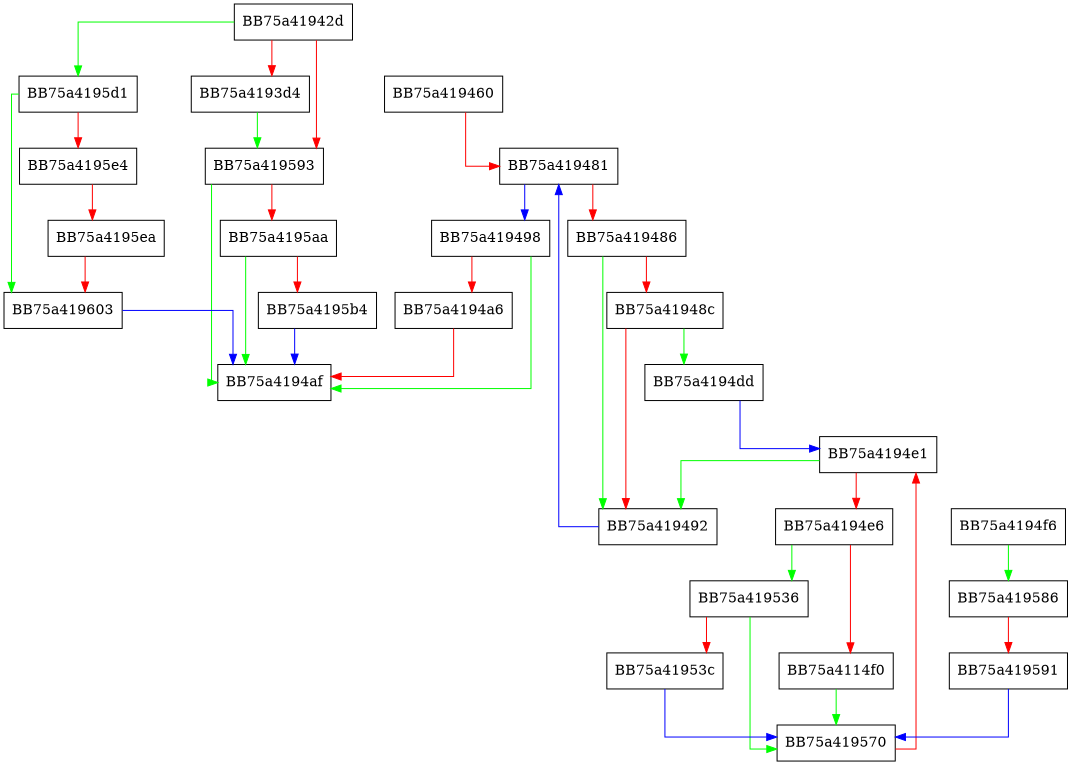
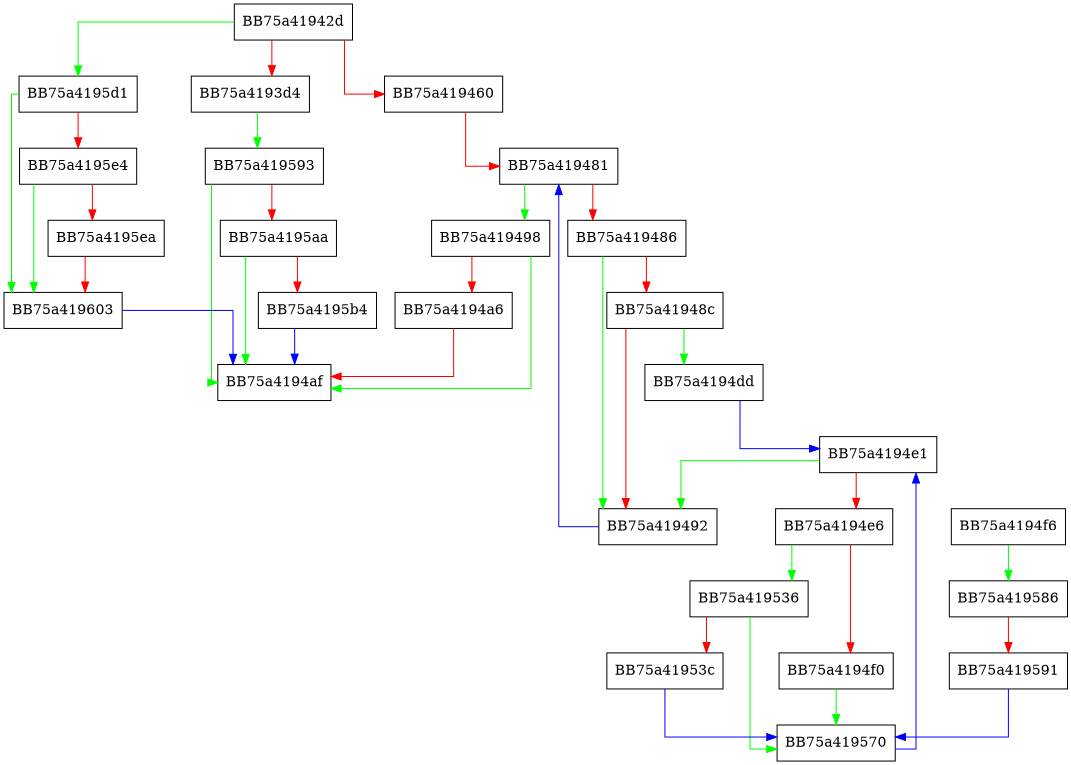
edge "BB75a41942d" -> "BB75a419593": now "BB75a41942d" -> "BB75a419460"
edge "BB75a419481" -> "BB75a419498": color blue -> green
edge "BB75a4195e4" -> "BB75a419603": added
edge "BB75a419570" -> "BB75a4194e1": color red -> blue
node "BB75a4114f0": label "BB75a4114f0" -> "BB75a4194f0"
